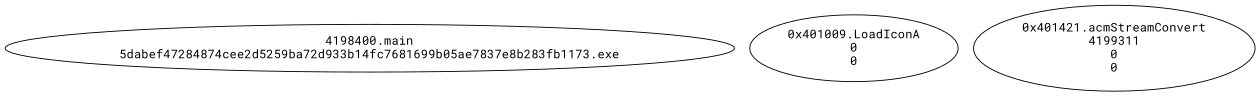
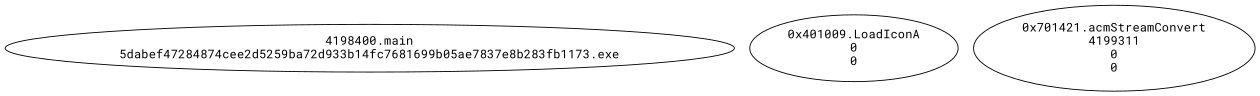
node "0x401421.acmStreamConvert 4199311 0 0": label "0x401421.acmStreamConvert 4199311 0 0" -> "0x701421.acmStreamConvert 4199311 0 0"
